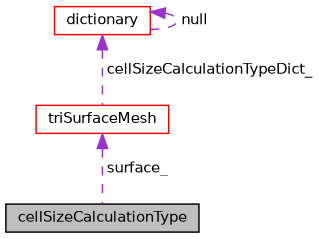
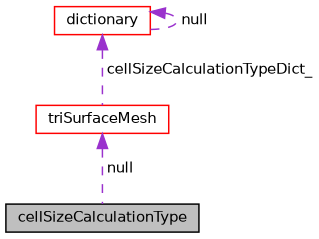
edge "cellSizeCalculationType" -> "triSurfaceMesh": label " surface_" -> " null"
